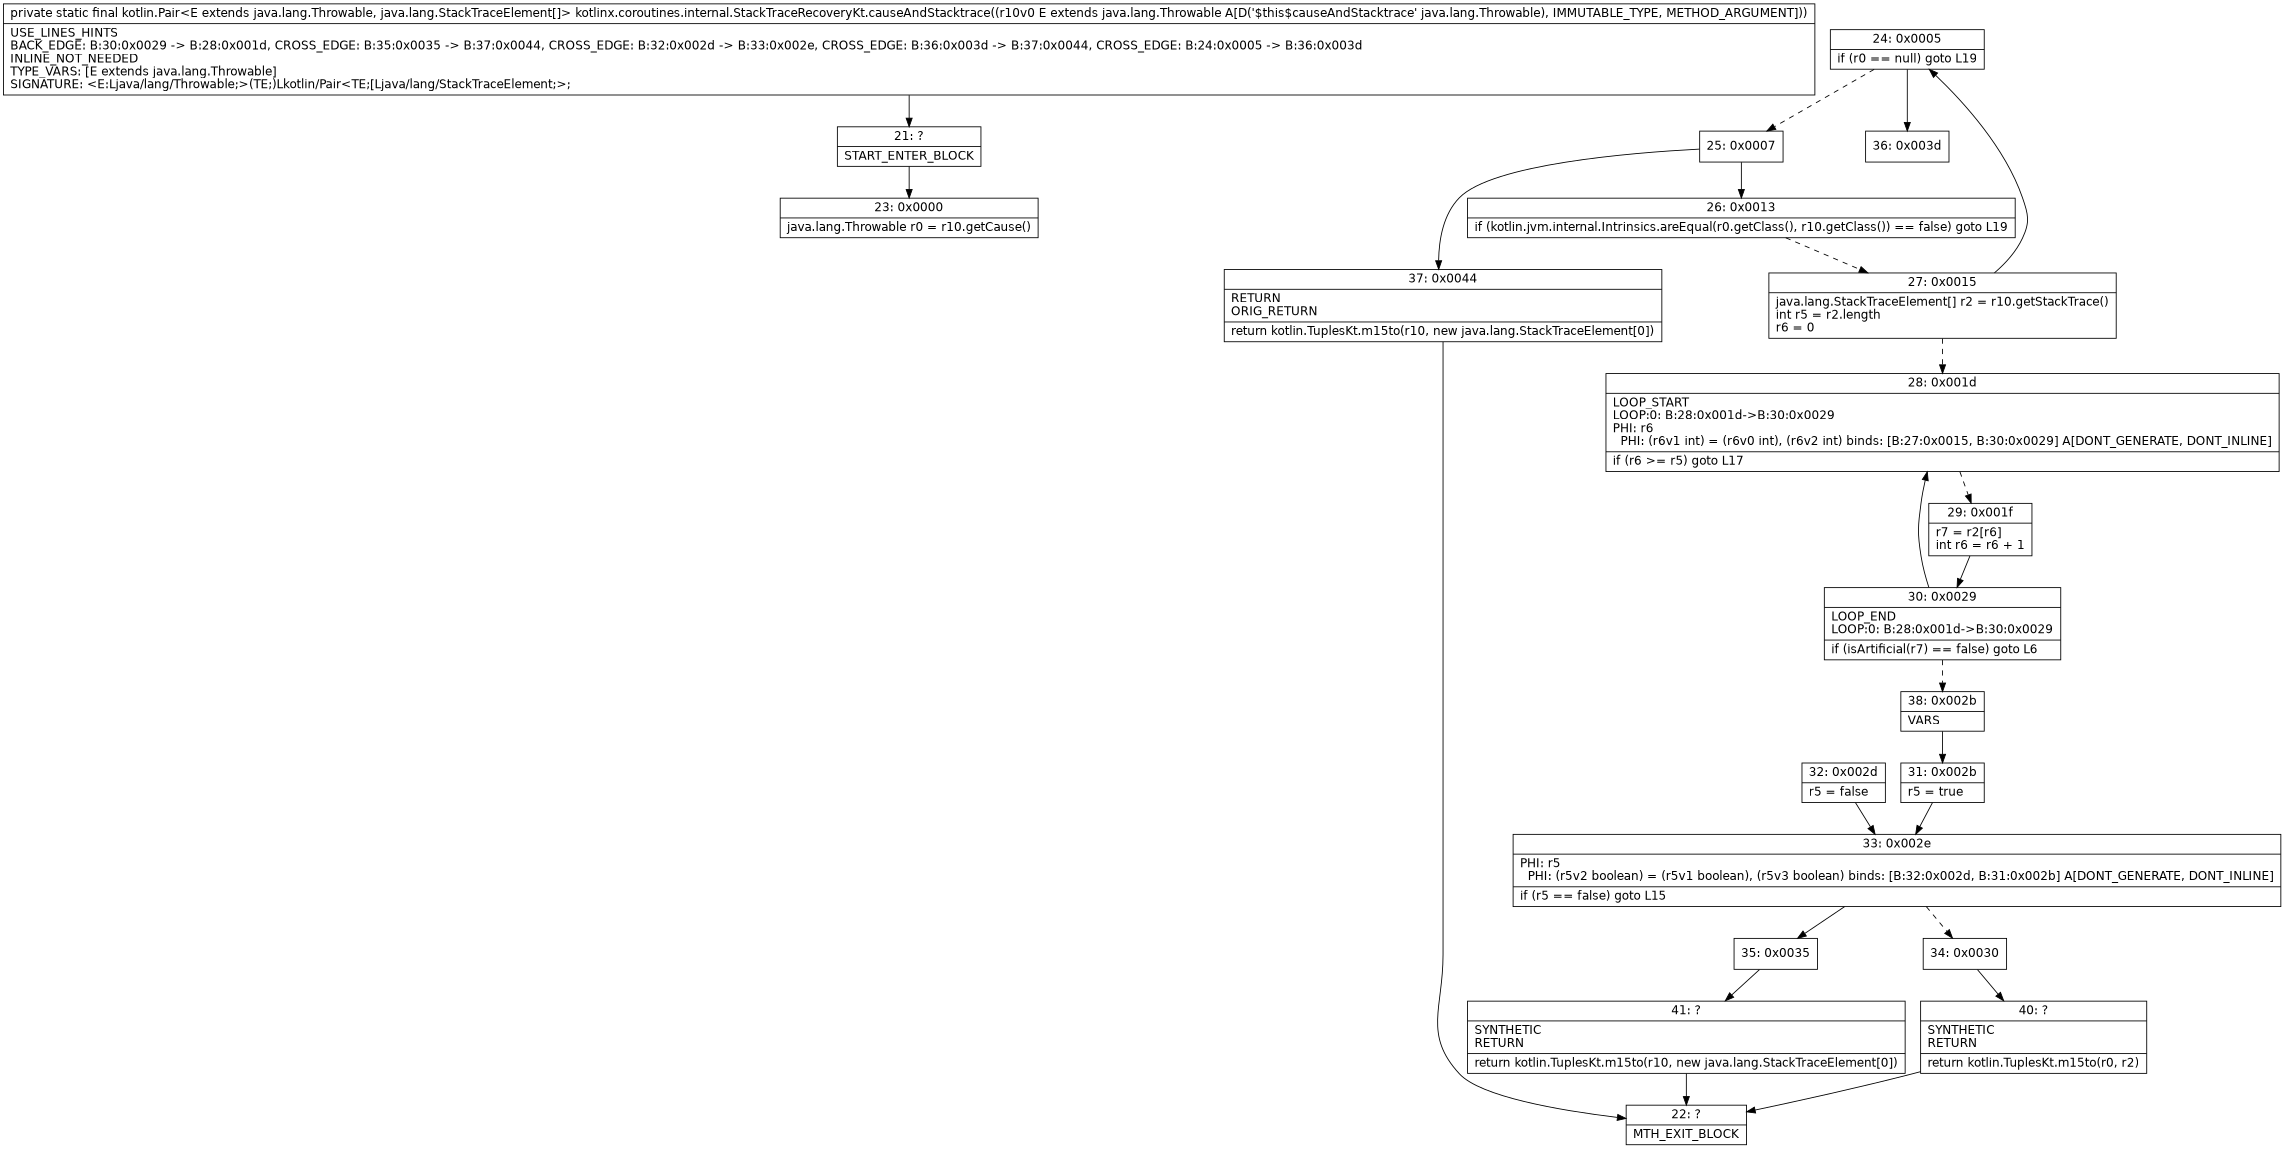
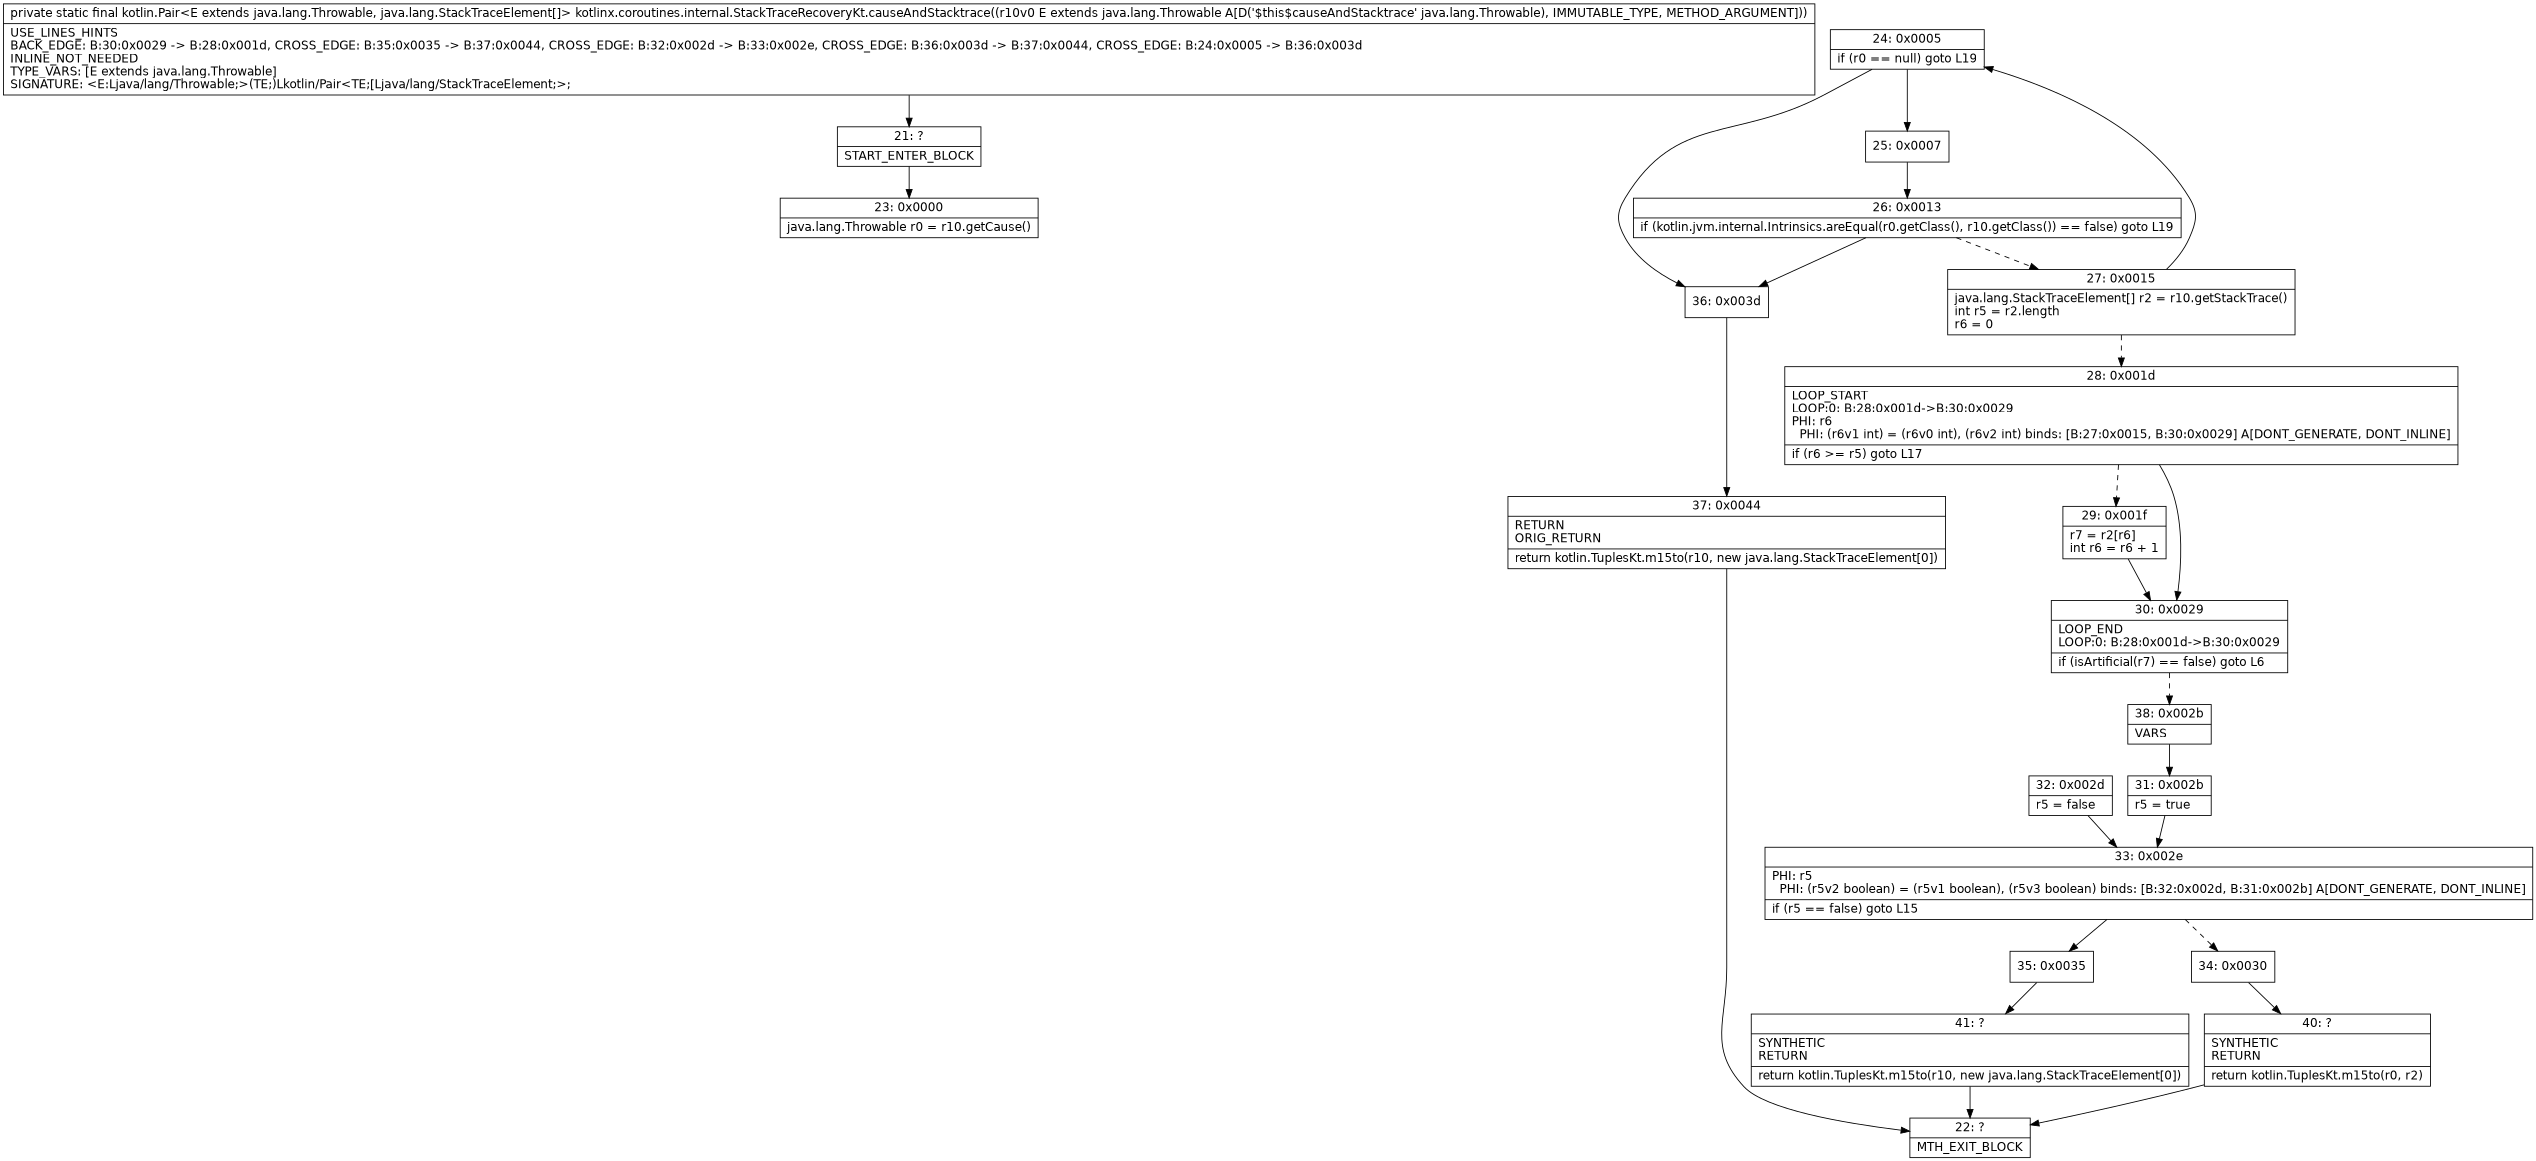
edge "24: 0x0005" -> "25: 0x0007": style dashed -> solid
edge "25: 0x0007" -> "37: 0x0044": now "36: 0x003d" -> "37: 0x0044"
edge "26: 0x0013" -> "36: 0x003d": added
edge "30: 0x0029" -> "28: 0x001d": reversed
